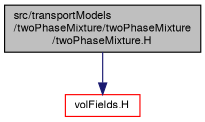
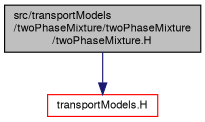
node "volFields.H": label "volFields.H" -> "transportModels.H"
